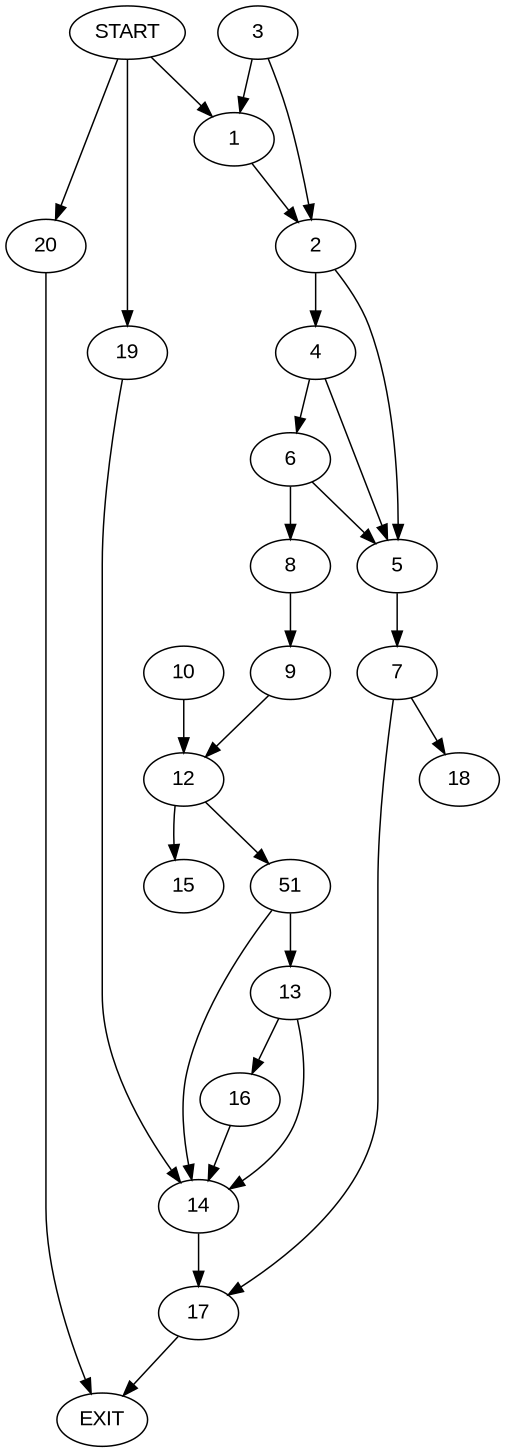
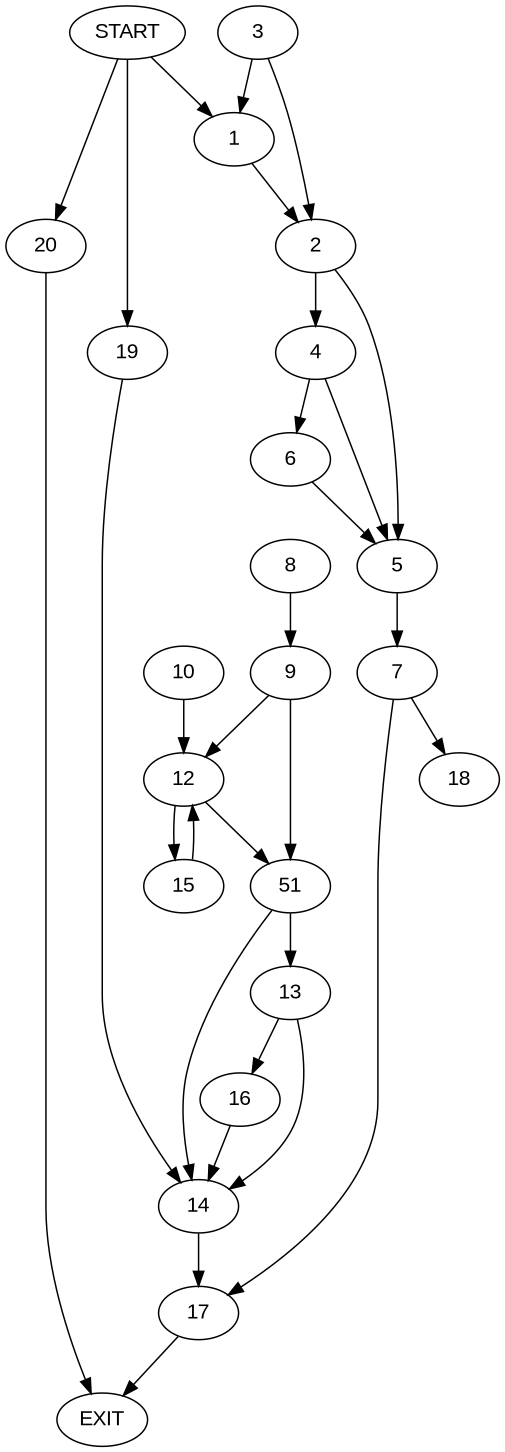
edge "6" -> "8": removed
edge "9" -> "51": added
edge "15" -> "12": added
